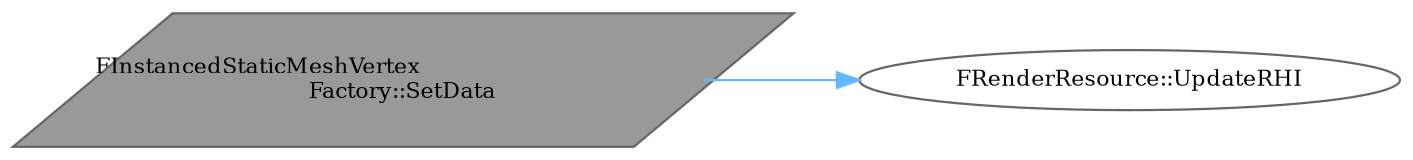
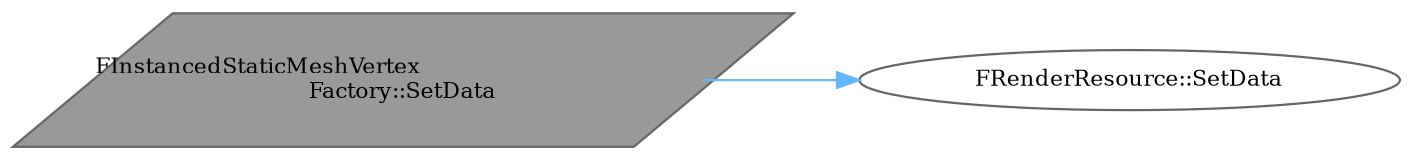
node "FRenderResource::UpdateRHI": label "FRenderResource::UpdateRHI" -> "FRenderResource::SetData"
